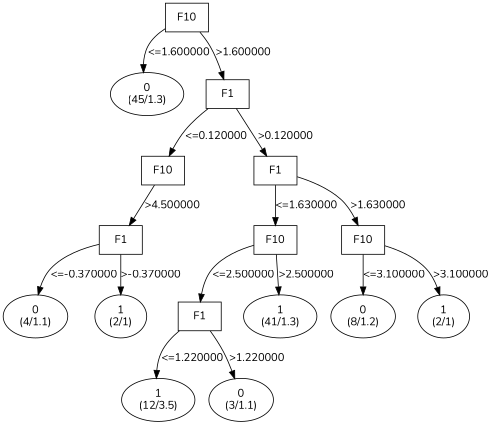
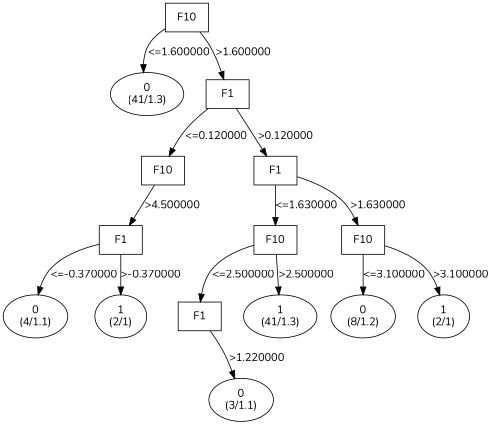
node "0 (45/1.3)": label "0 (45/1.3)" -> "0 (41/1.3)"
node "1 (12/3.5)": removed
